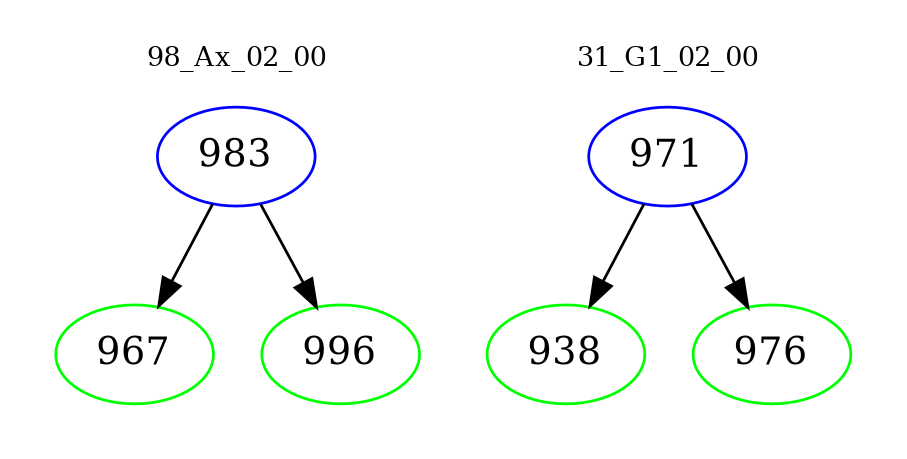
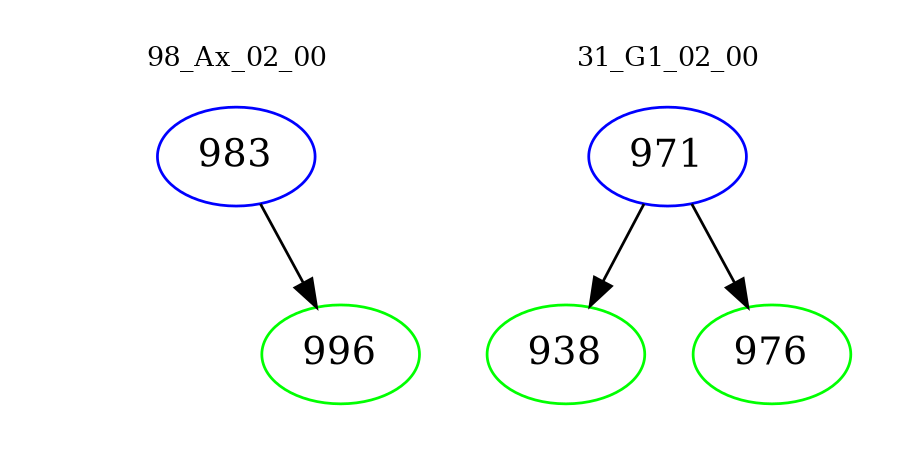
node "967": removed
